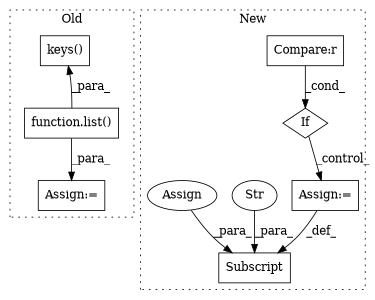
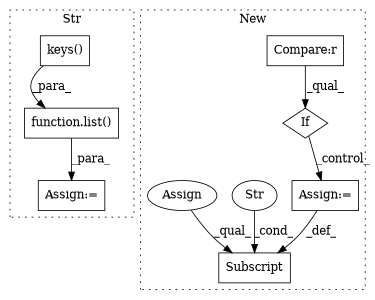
cluster "Old": label "Old" -> "Str"
edge "Compare:r" -> "If": label "_cond_" -> "_qual_"
edge "function.list()" -> "keys()": reversed
edge "Assign" -> "Subscript": label "_para_" -> "_qual_"
edge "Str" -> "Subscript": label "_para_" -> "_cond_"
